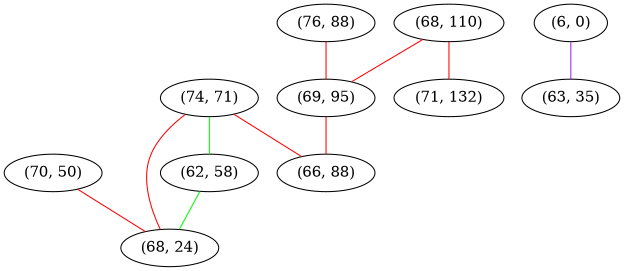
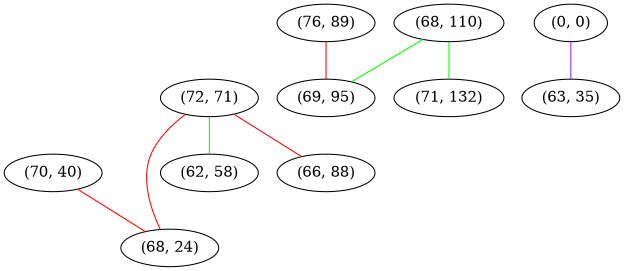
node "(76, 88)": label "(76, 88)" -> "(76, 89)"
node "(6, 0)": label "(6, 0)" -> "(0, 0)"
edge "(68, 110)" -- "(69, 95)": color red -> green
edge "(68, 110)" -- "(71, 132)": color red -> green
node "(74, 71)": label "(74, 71)" -> "(72, 71)"
edge "(69, 95)" -- "(66, 88)": removed
node "(70, 50)": label "(70, 50)" -> "(70, 40)"
edge "(62, 58)" -- "(68, 24)": removed
